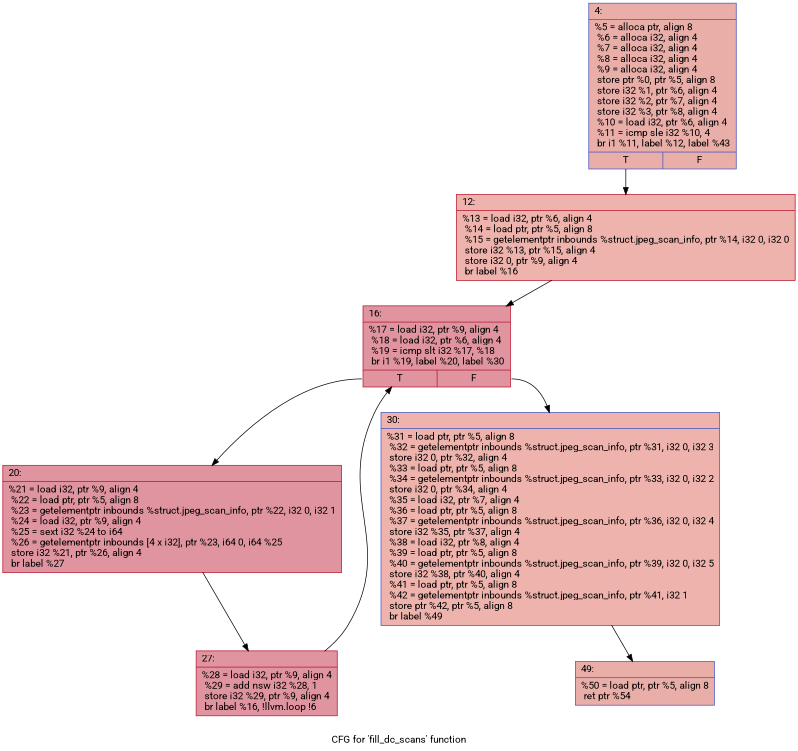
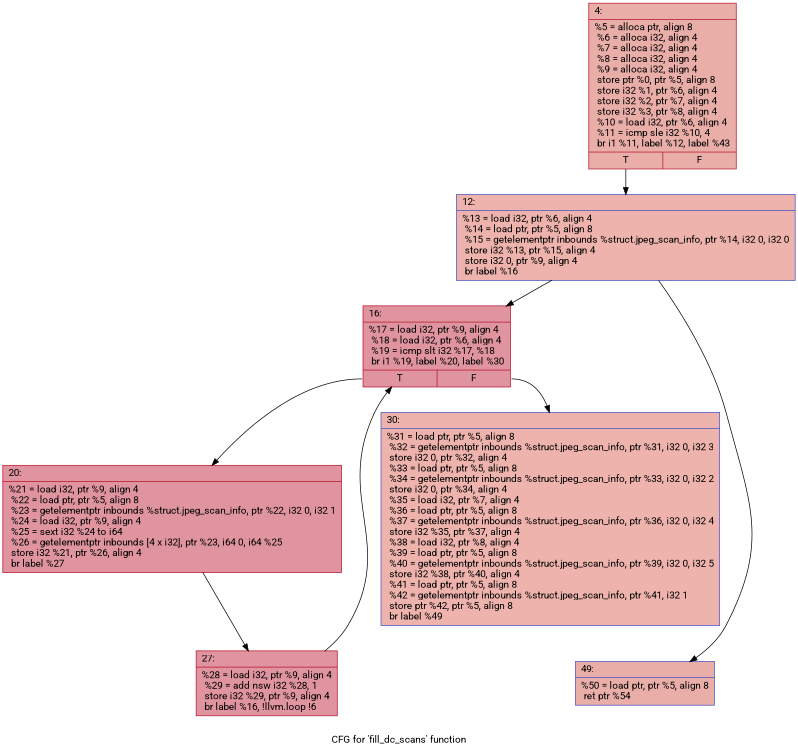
node "4:": color #3d50c3ff -> #b70d28ff
node "12:": color #b70d28ff -> #3d50c3ff
edge "30:" -> "49:": now "12:" -> "49:"
